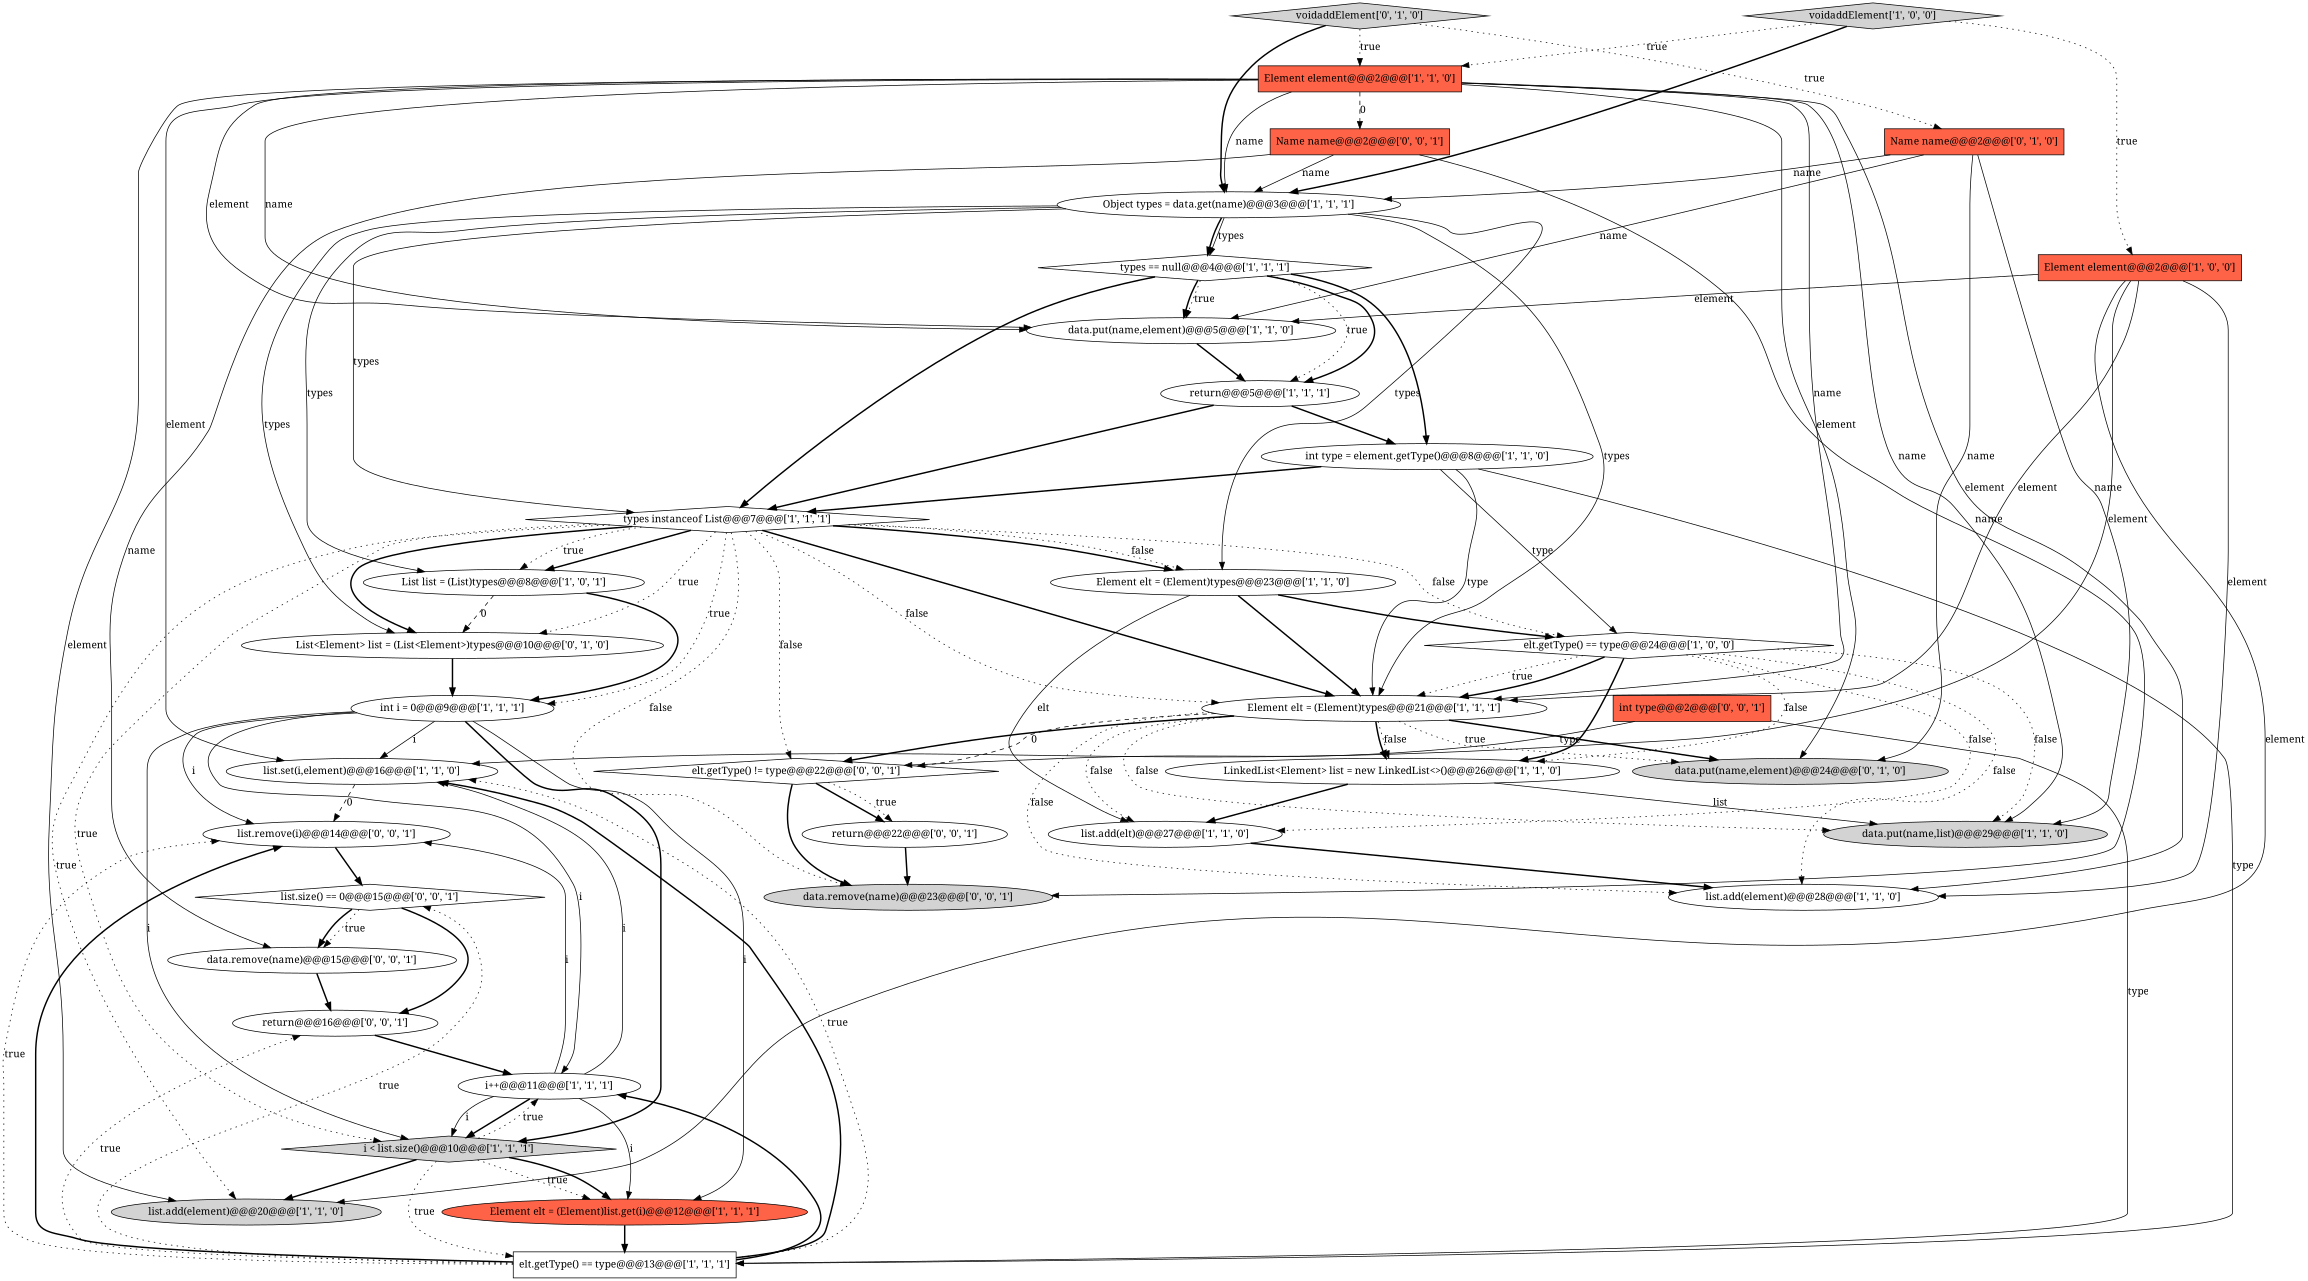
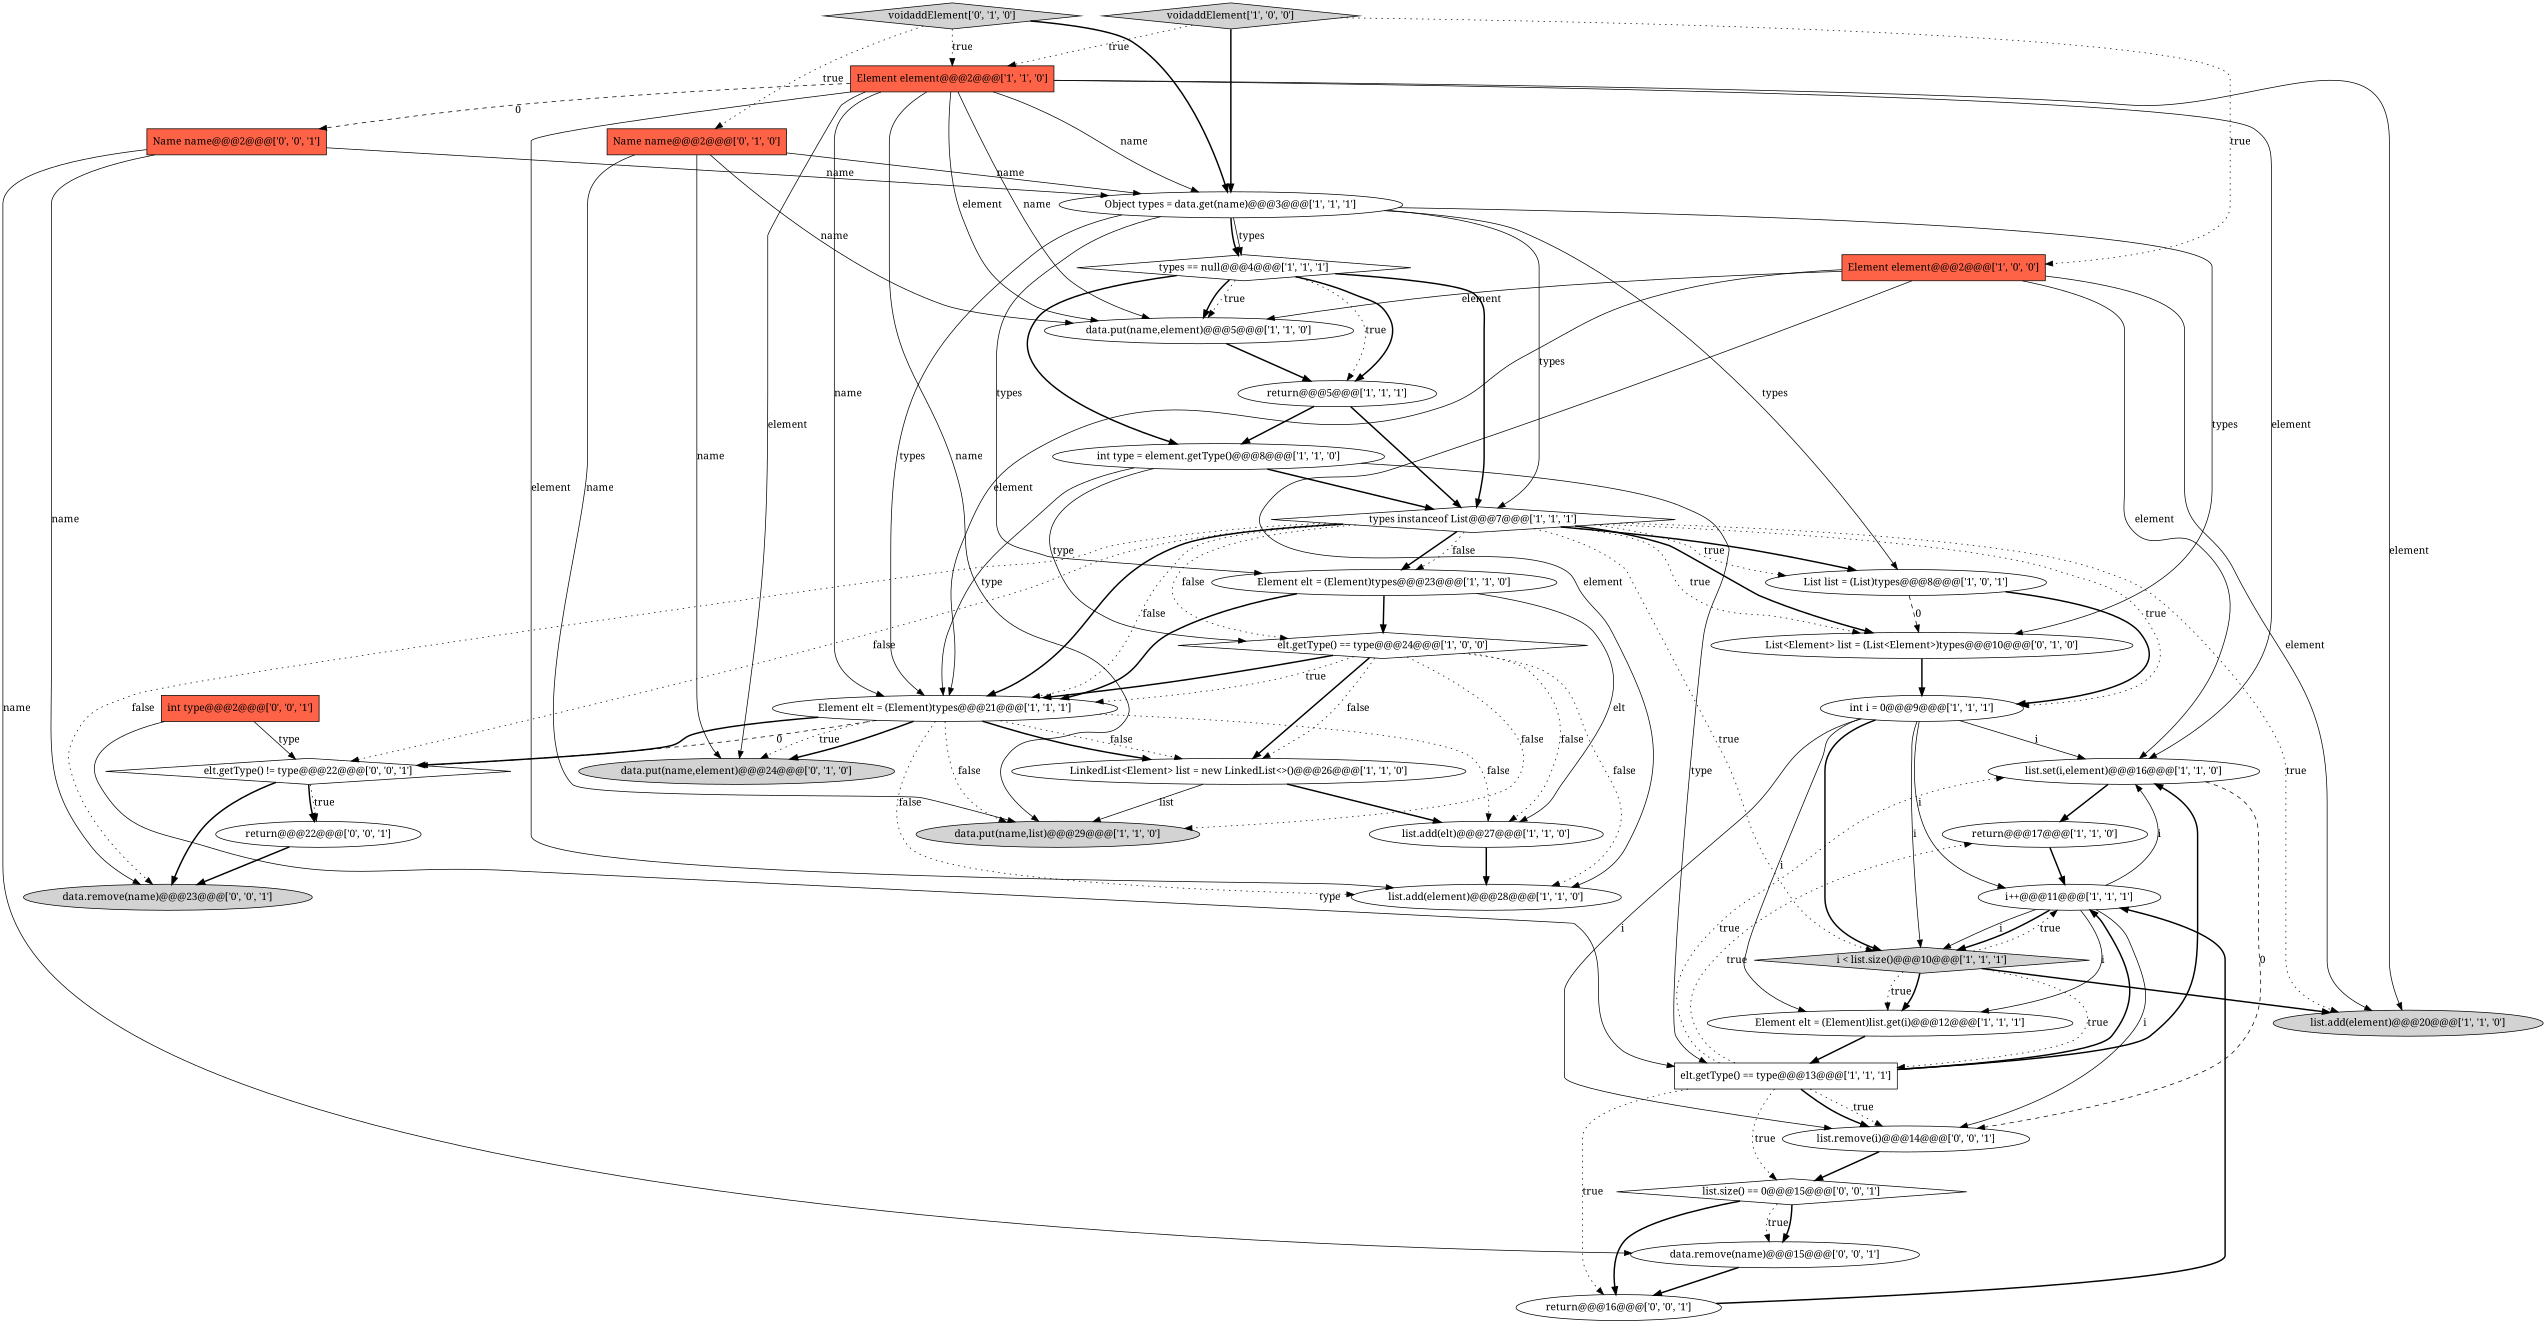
node "return@@@17@@@['1', '1', '0']": added
node "Element elt = (Element)list.get(i)@@@12@@@['1', '1', '1']": fillcolor tomato -> white
